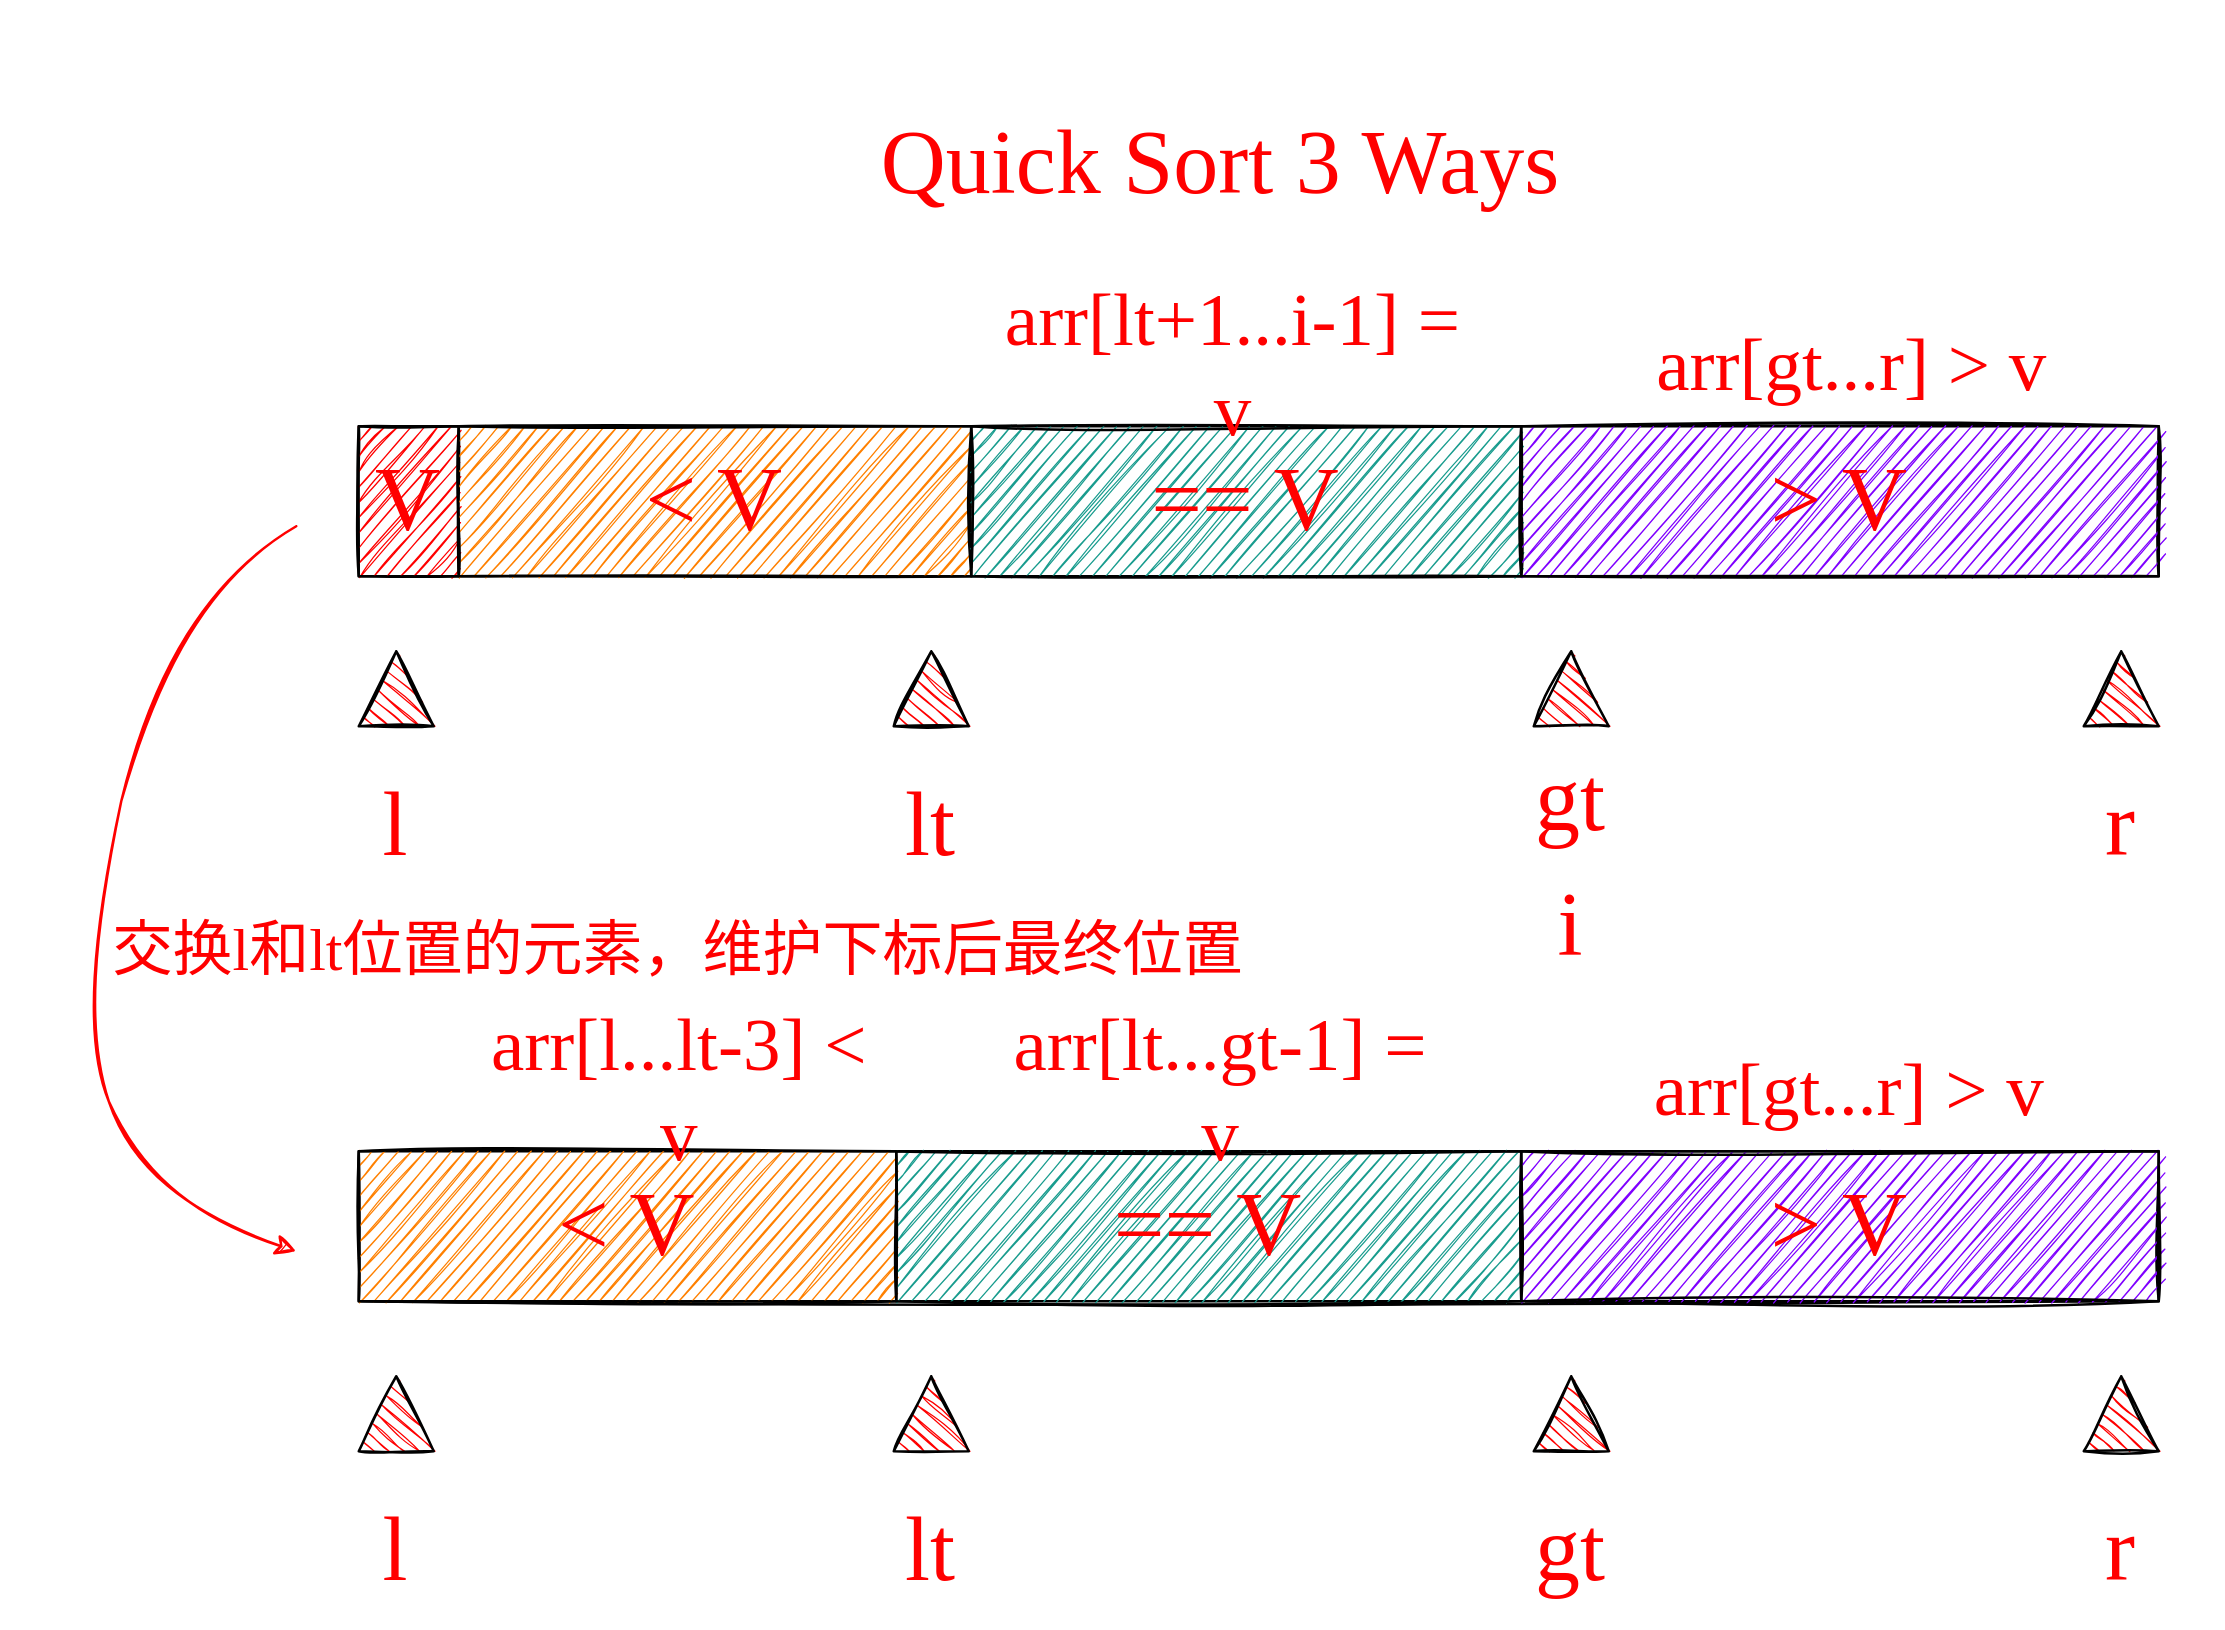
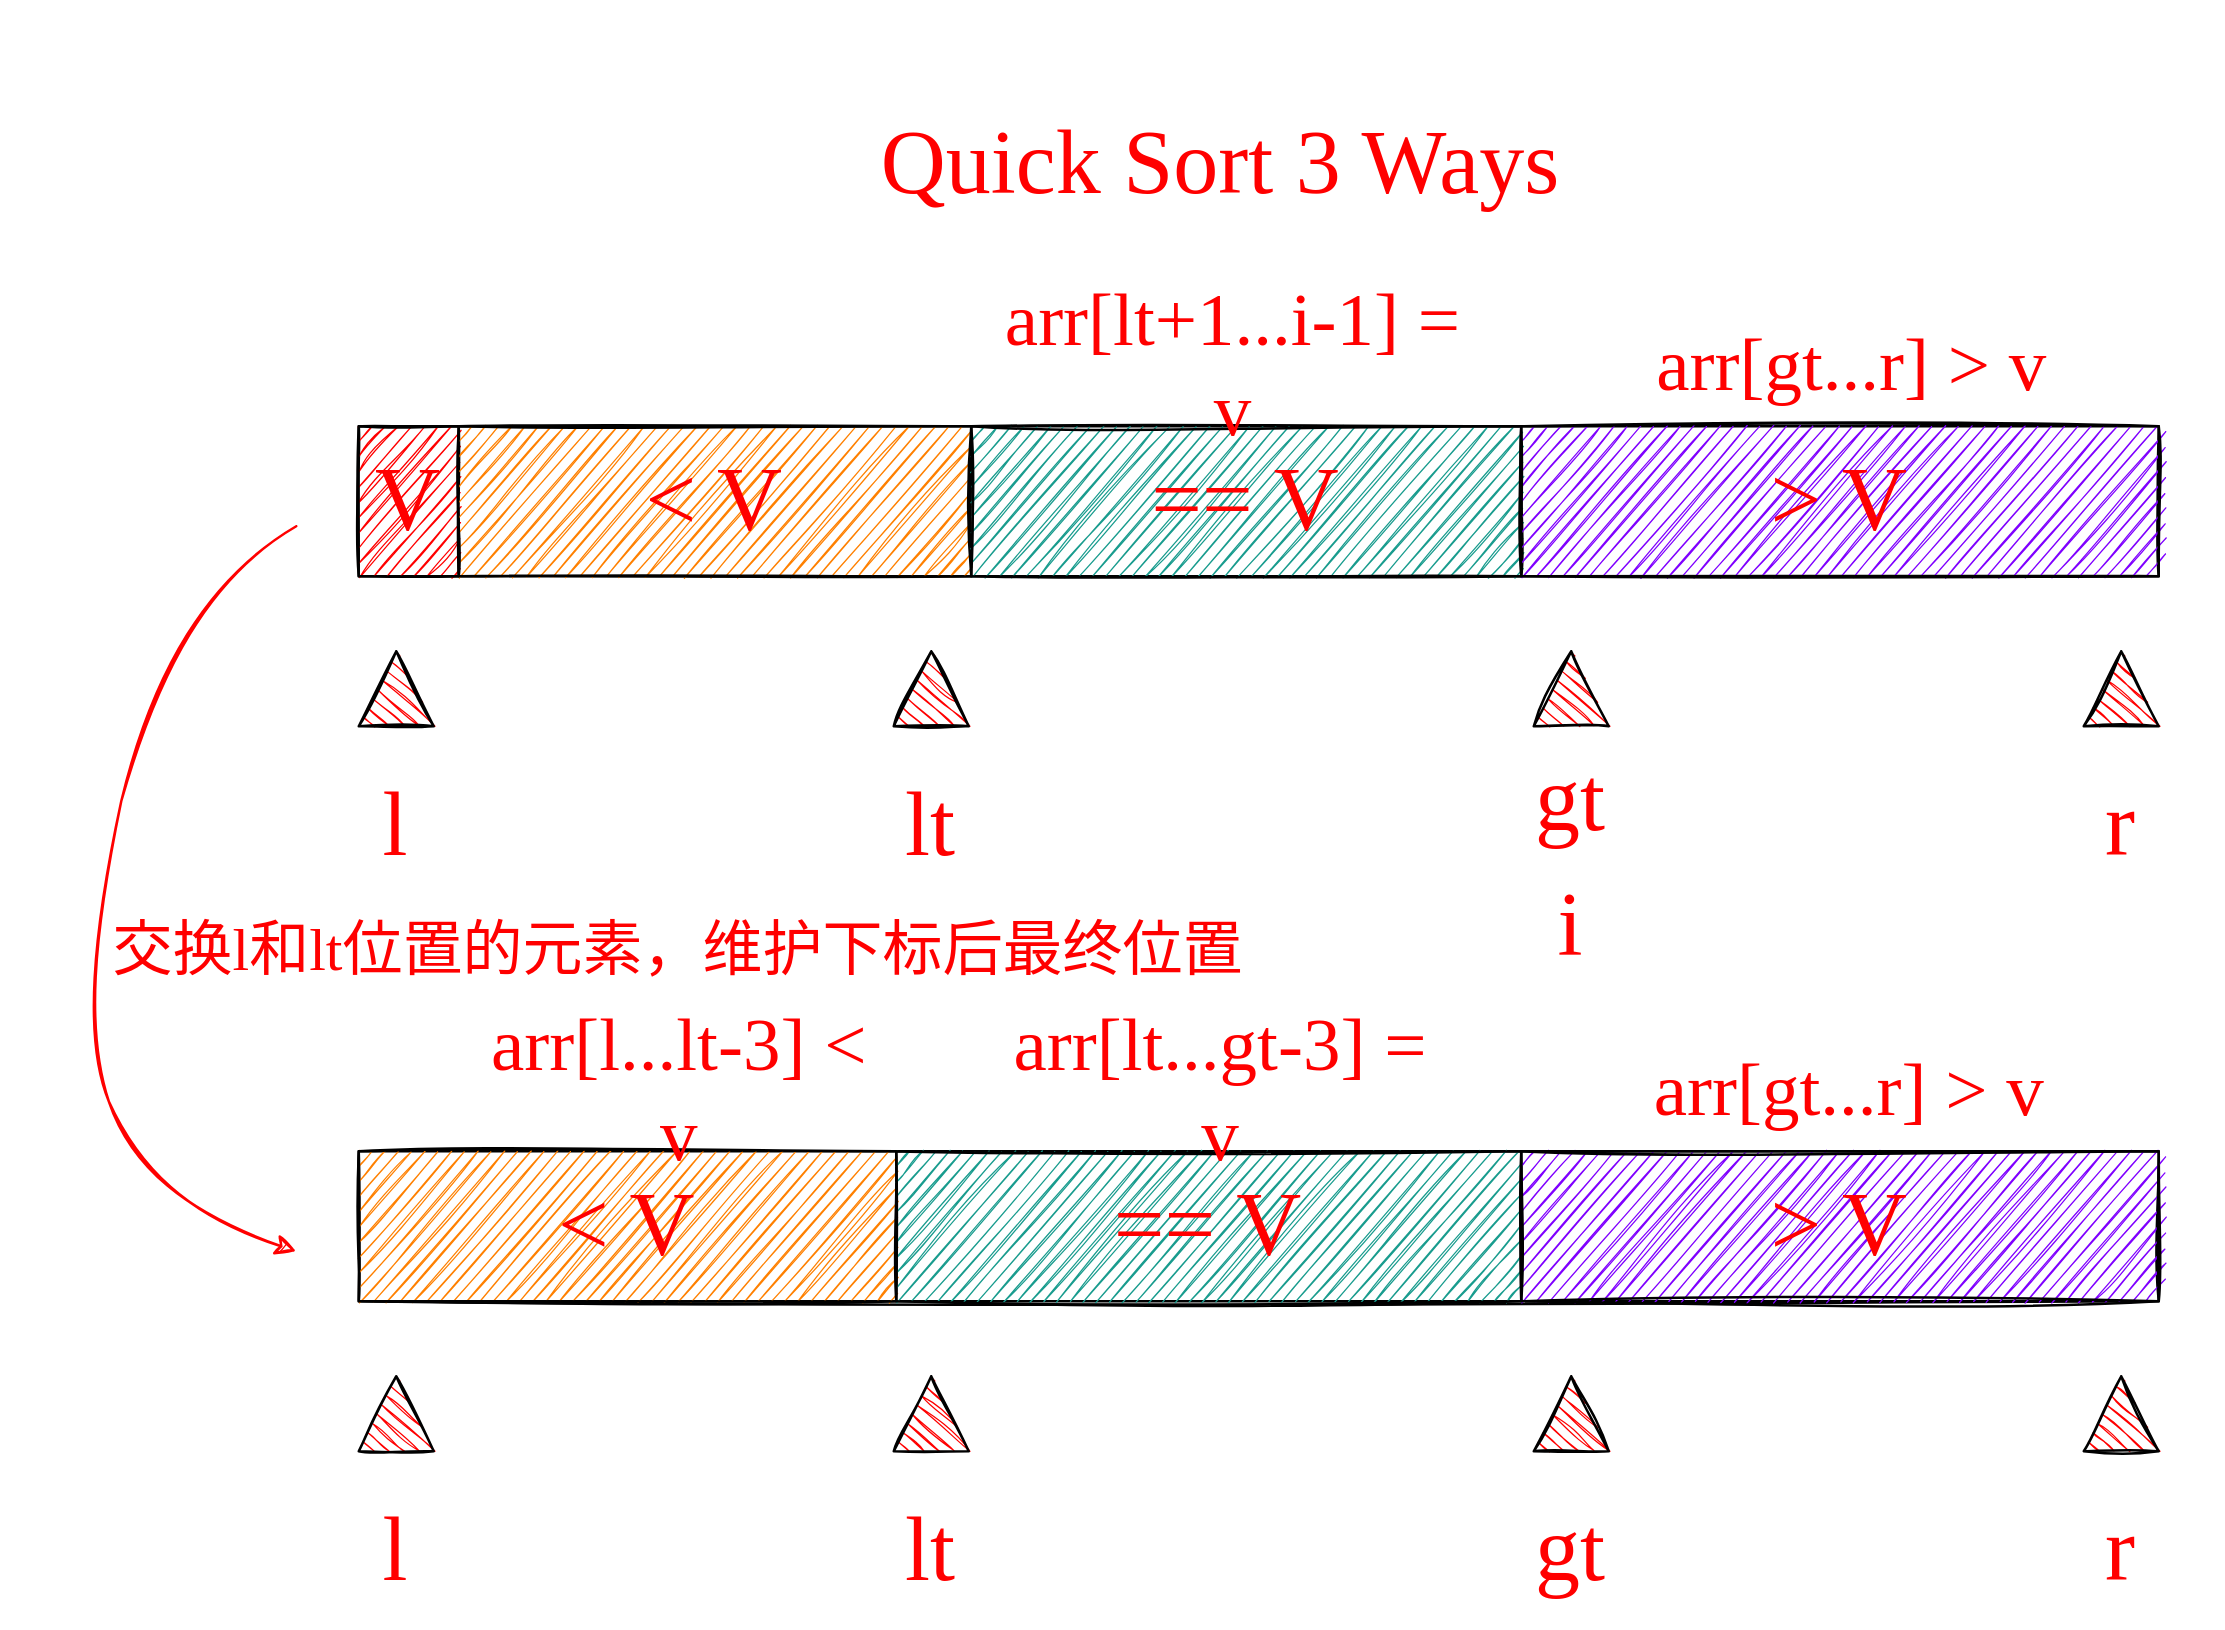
node "arr[lt...gt-1] = v": label "arr[lt...gt-1] = v" -> "arr[lt...gt-3] = v"
